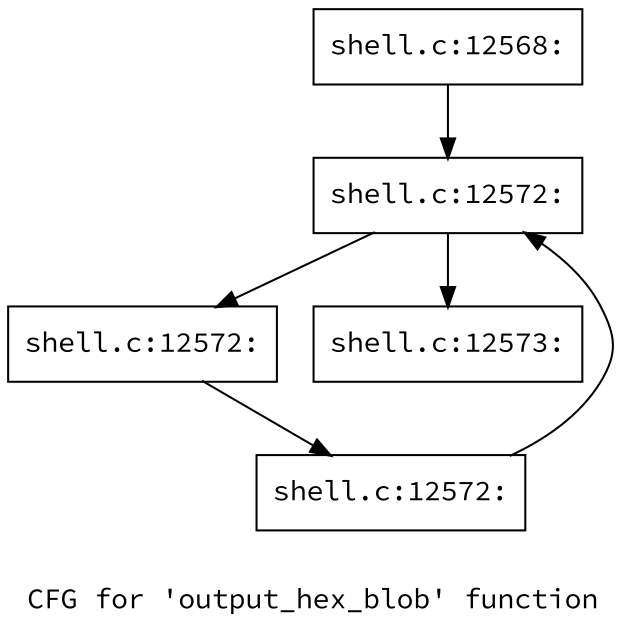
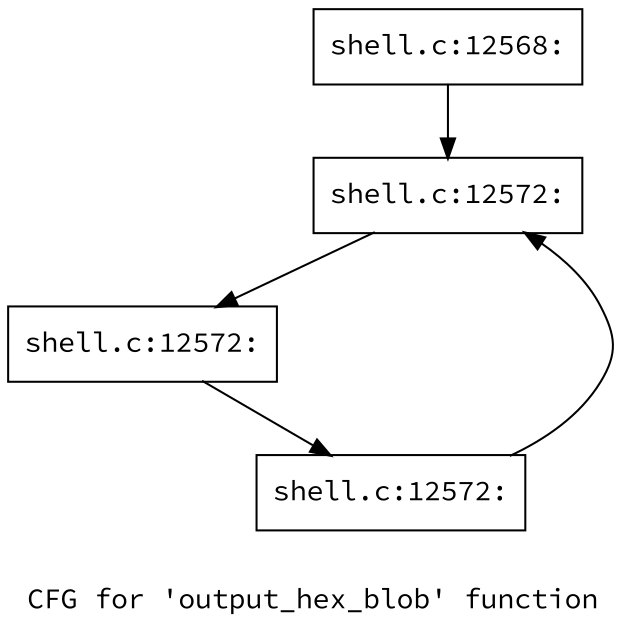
node "shell.c:12573:": removed
